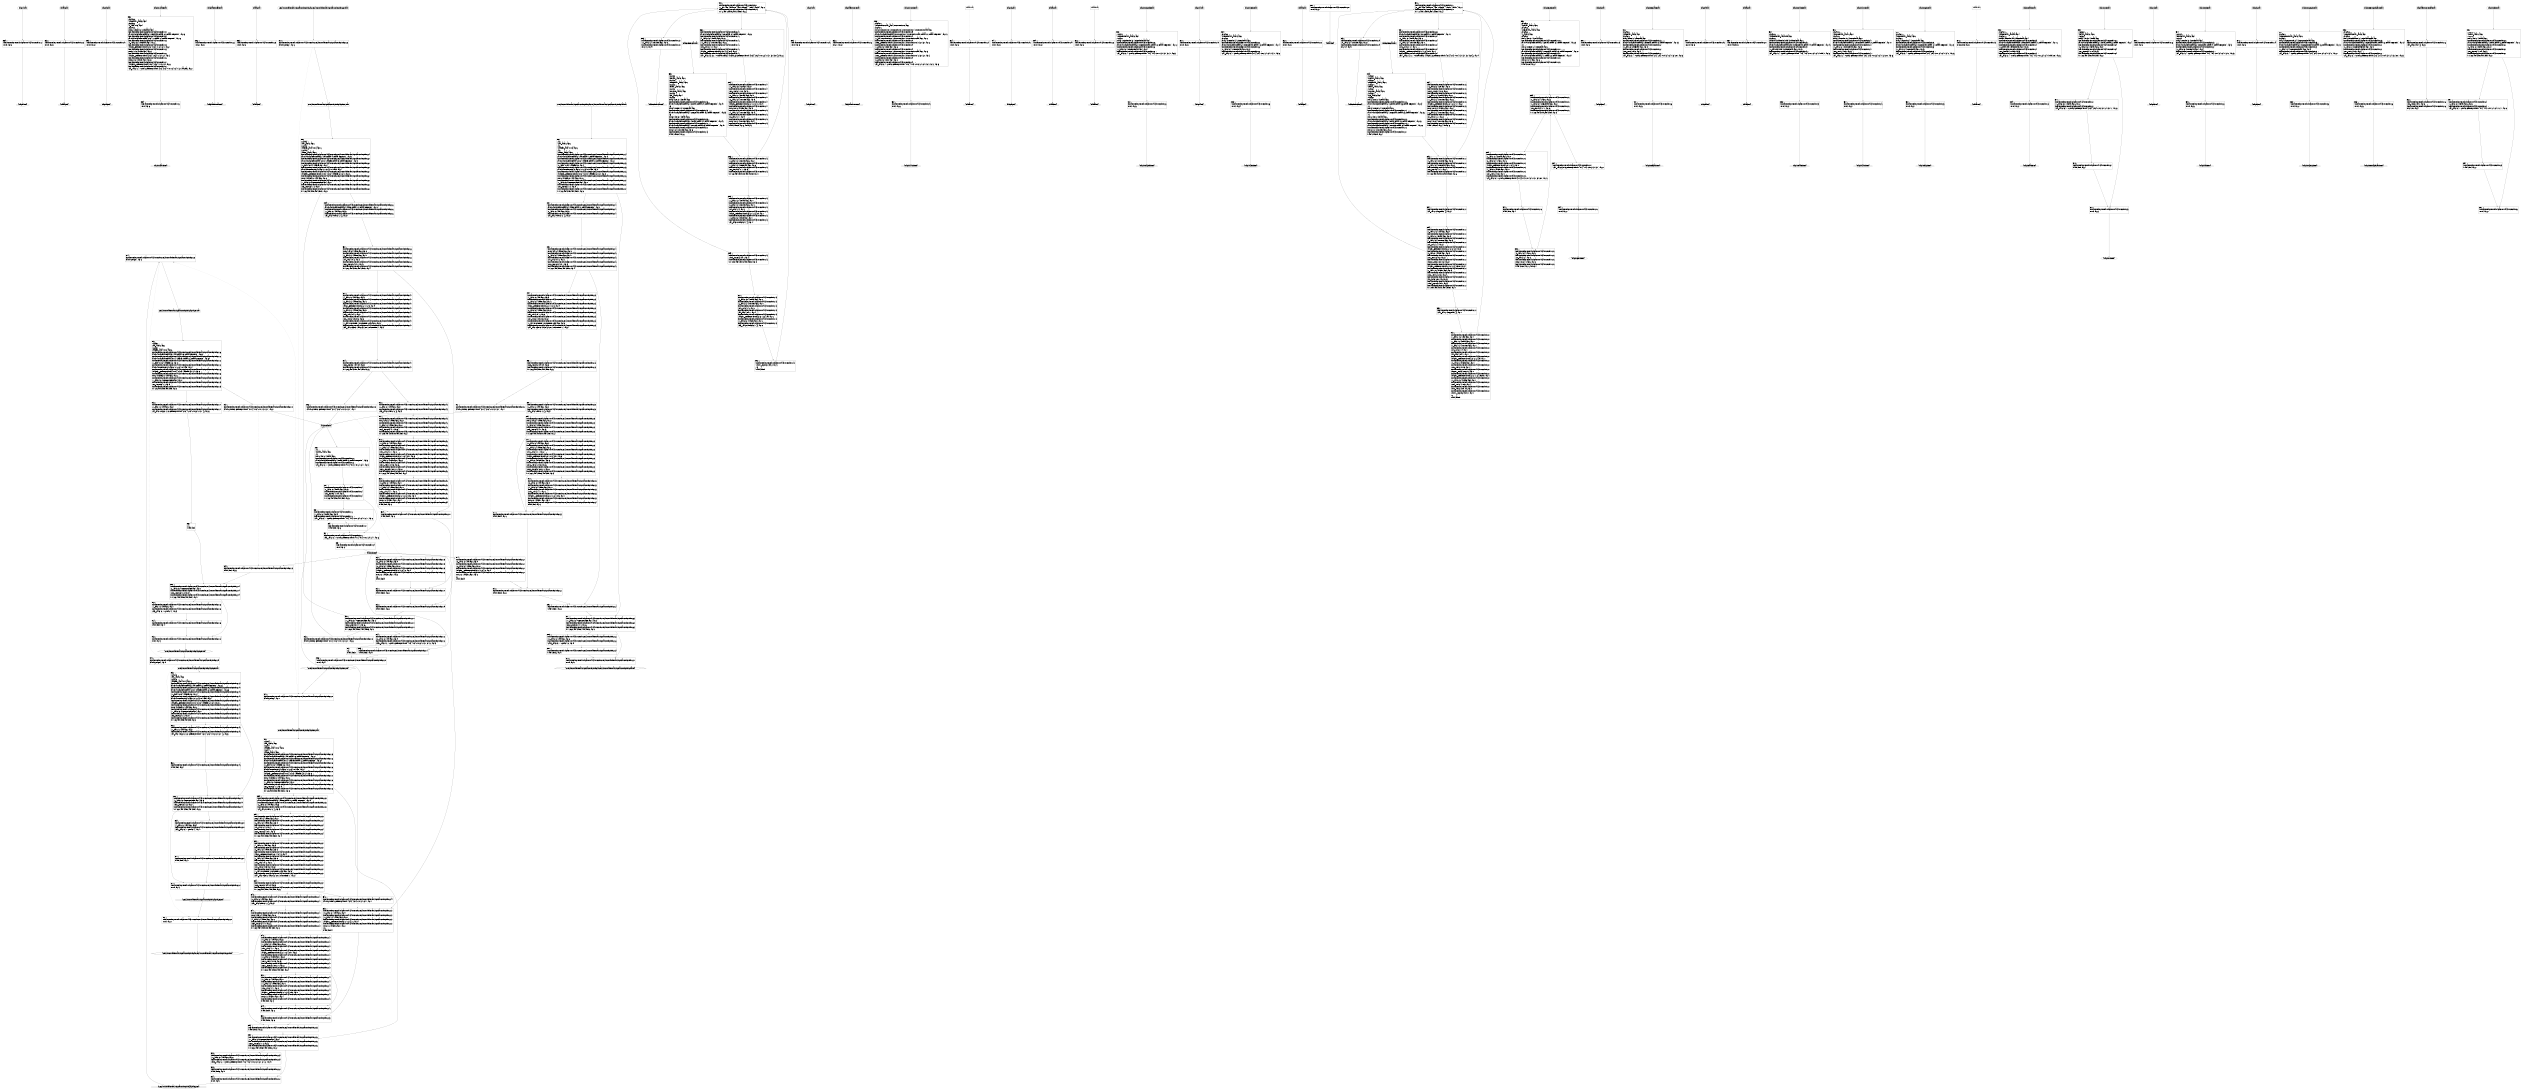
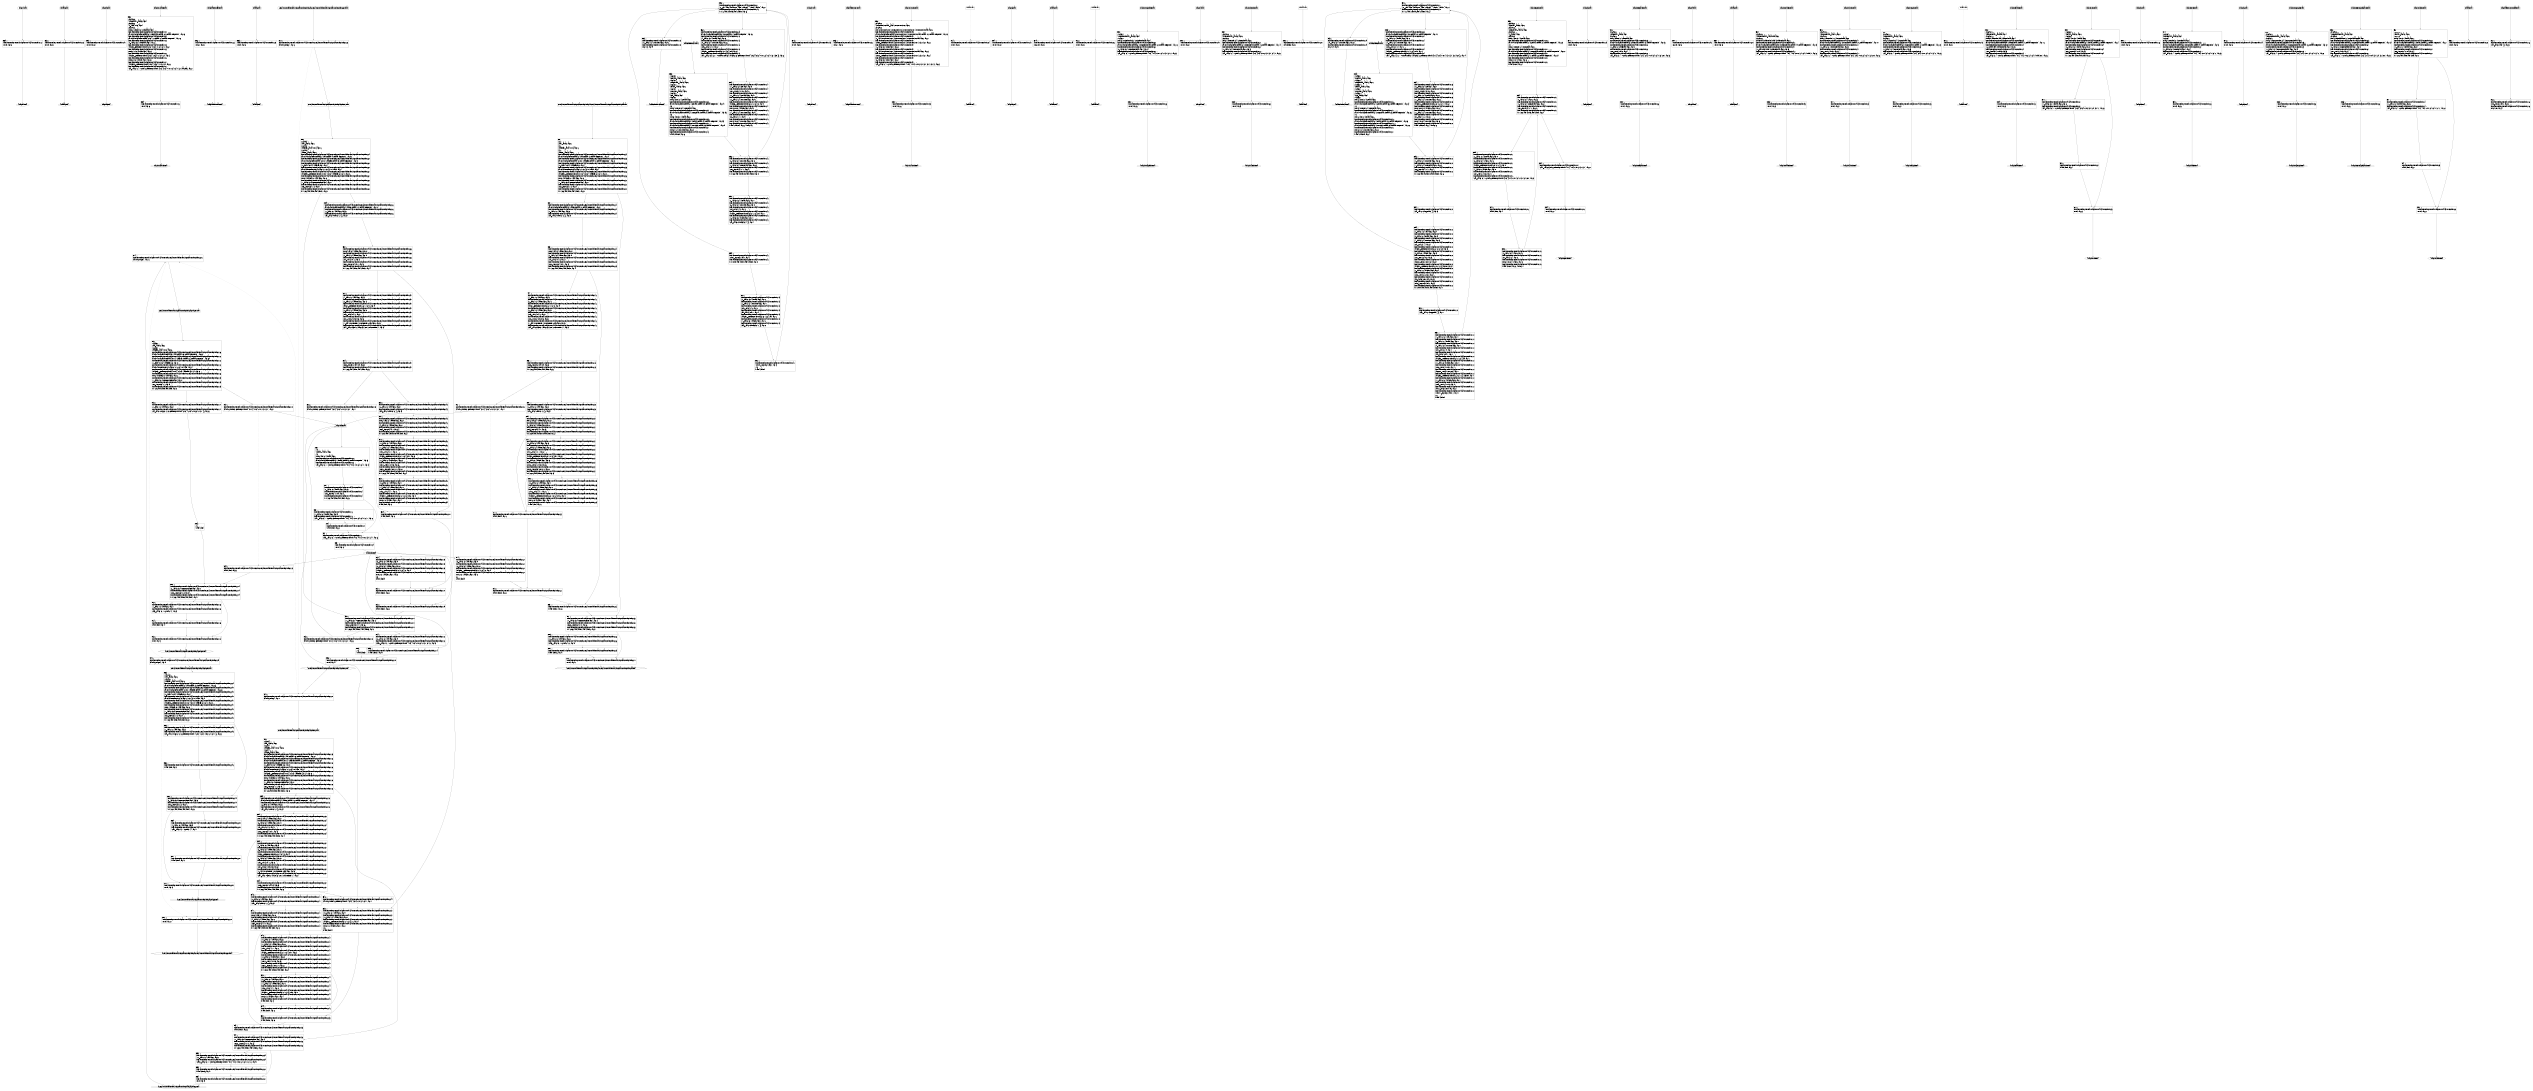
node "io_ll_bad4_start": added
node "BB81:": text "ret void, !dbg !52" -> "ret arraydecay, !dbg !52"
node "BB79:": text "ret void, !dbg !52" -> "strcpy void, !dbg !52"
node "BB80:": text "ret void, !arrayidx !52" -> "ret void, !dbg !52"
node "BB78:": text "ret numWritten, !dbg !52" -> "ret void, !dbg !52"
node "{io_ll_bad5_end}": removed
node "{io_ll_printSinkLine_end}": added
